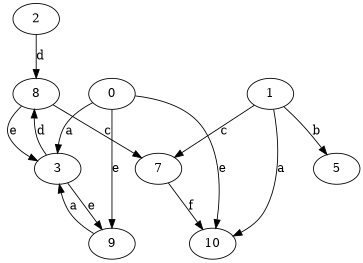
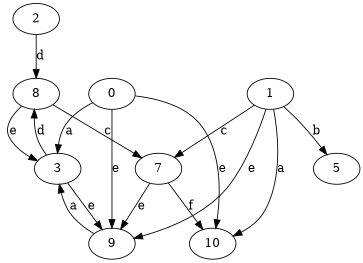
edge "1" -> "9": added, label "e"
edge "7" -> "9": added, label "e"
